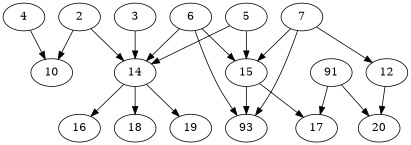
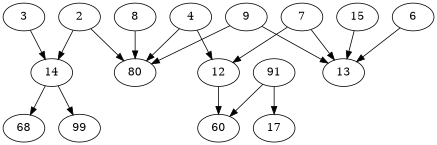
node "8": added
node "5": removed
node "9": added
edge "6" -> "14": removed
edge "6" -> "15": removed
edge "7" -> "15": removed
edge "4" -> "12": added
node "10": label "10" -> "80"
edge "15" -> "17": removed
node "16": removed
node "18": label "18" -> "68"
node "19": label "19" -> "99"
node "93": label "93" -> "13"
node "20": label "20" -> "60"
